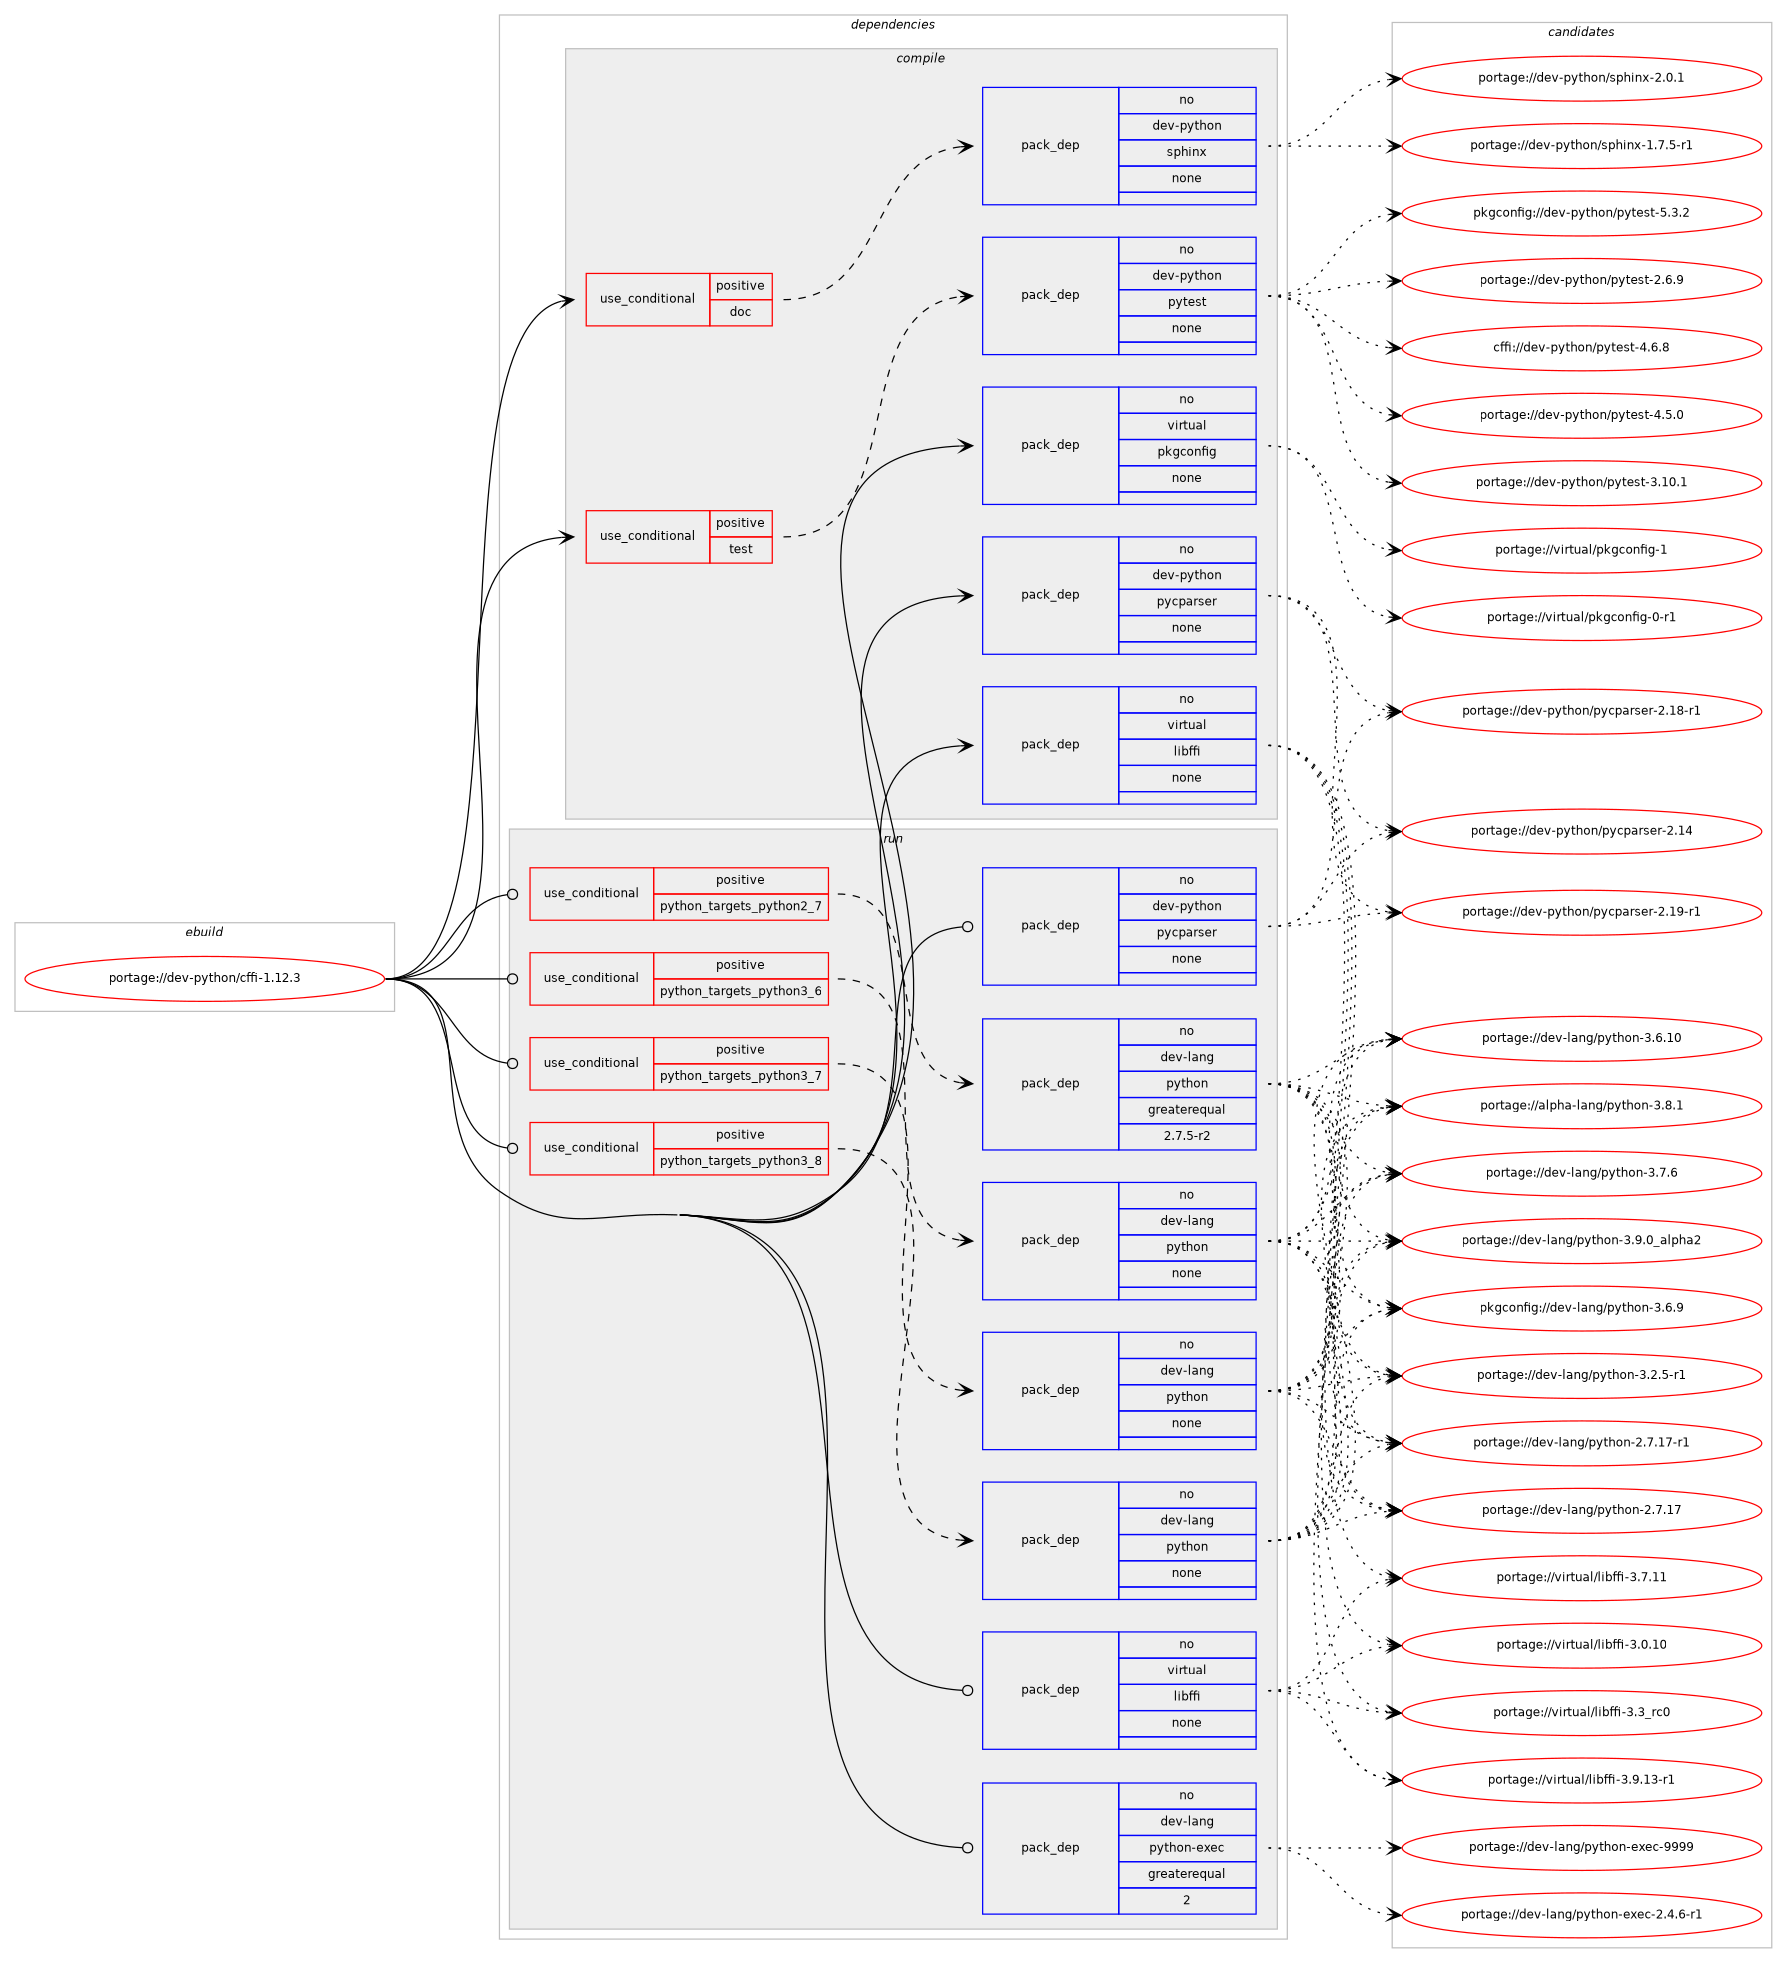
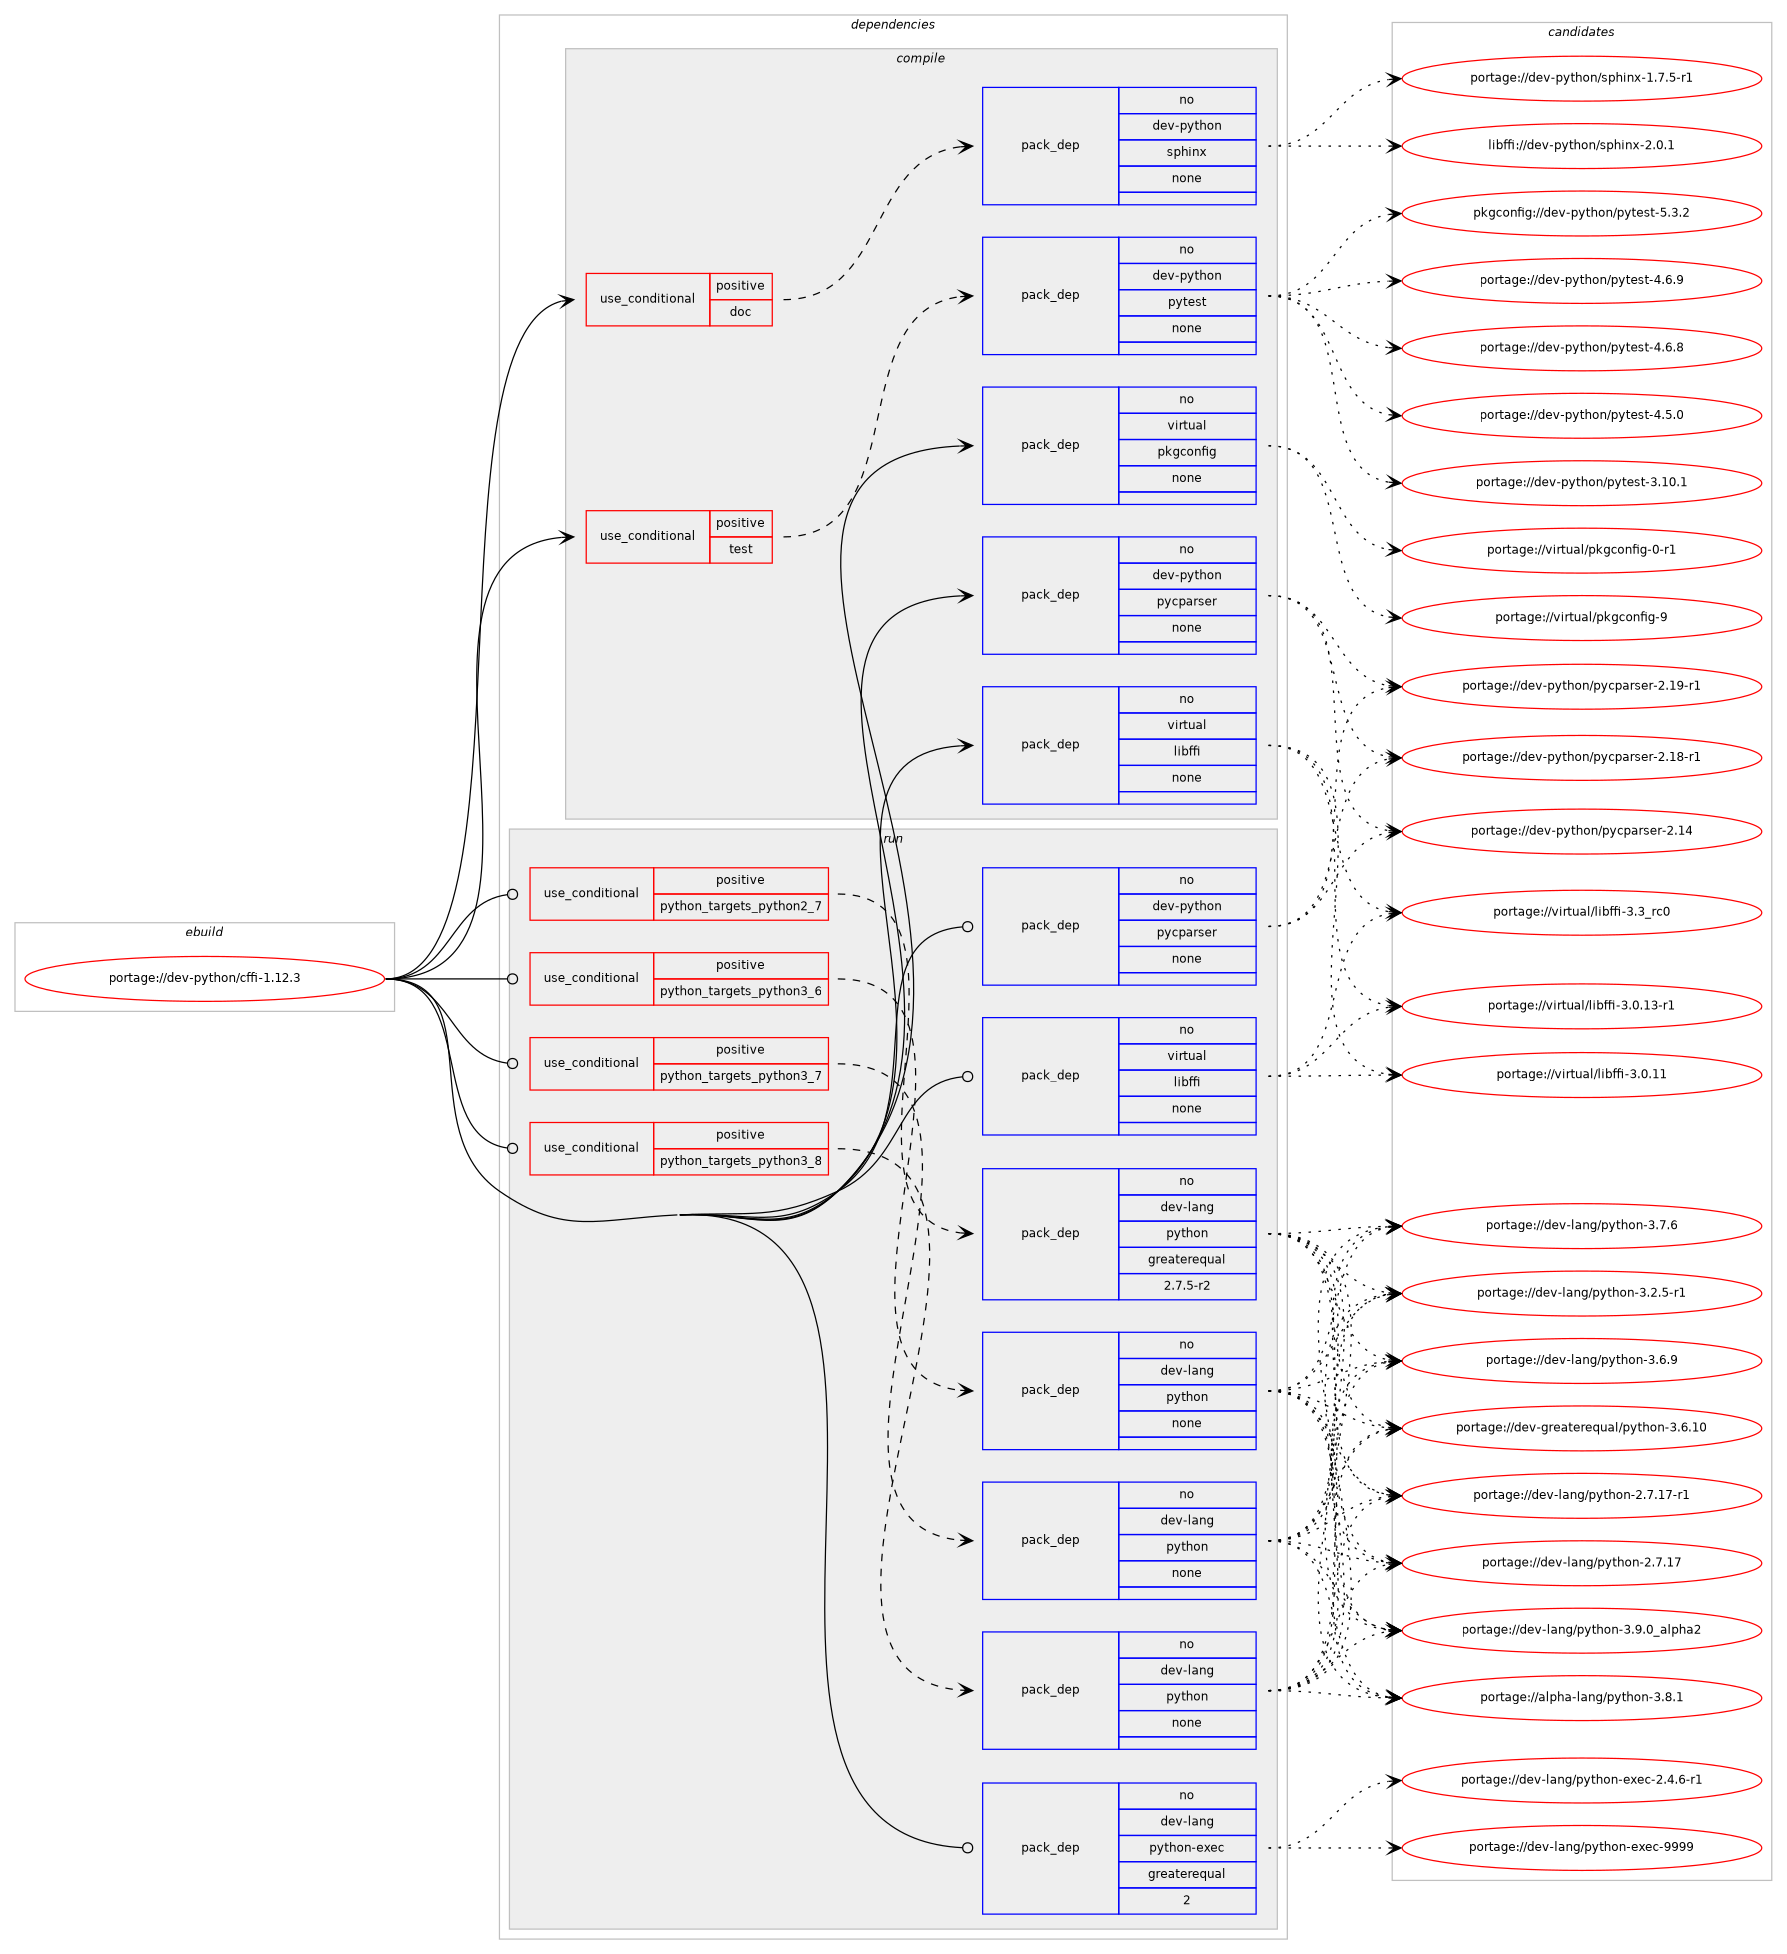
node "portage://dev-python/sphinx-2.0.1": label "portage://dev-python/sphinx-2.0.1" -> "libffi://dev-python/sphinx-2.0.1"
node "portage://dev-python/pytest-2.6.9": label "portage://dev-python/pytest-2.6.9" -> "portage://dev-python/pytest-4.6.9"
node "cffi://dev-python/pytest-4.6.8": label "cffi://dev-python/pytest-4.6.8" -> "portage://dev-python/pytest-4.6.8"
node "portage://virtual/pkgconfig-1": label "portage://virtual/pkgconfig-1" -> "portage://virtual/pkgconfig-9"
node "portage://dev-lang/python-3.6.10": label "portage://dev-lang/python-3.6.10" -> "portage://dev-greaterequal/python-3.6.10"
node "pkgconfig://dev-lang/python-3.6.9": label "pkgconfig://dev-lang/python-3.6.9" -> "portage://dev-lang/python-3.6.9"
node "portage://virtual/libffi-3.7.11": label "portage://virtual/libffi-3.7.11" -> "portage://virtual/libffi-3.0.11"
node "portage://virtual/libffi-3.0.10": removed
node "portage://virtual/libffi-3.9.13-r1": label "portage://virtual/libffi-3.9.13-r1" -> "portage://virtual/libffi-3.0.13-r1"
